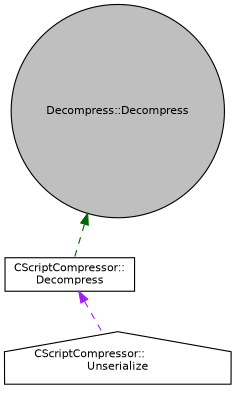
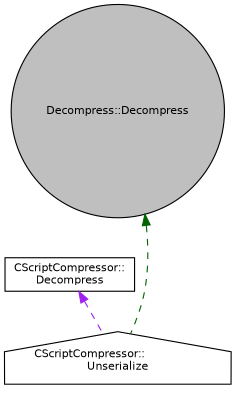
edge "CScriptCompressor:: Decompress" -> "Decompress::Decompress": now "CScriptCompressor:: Unserialize" -> "Decompress::Decompress"
